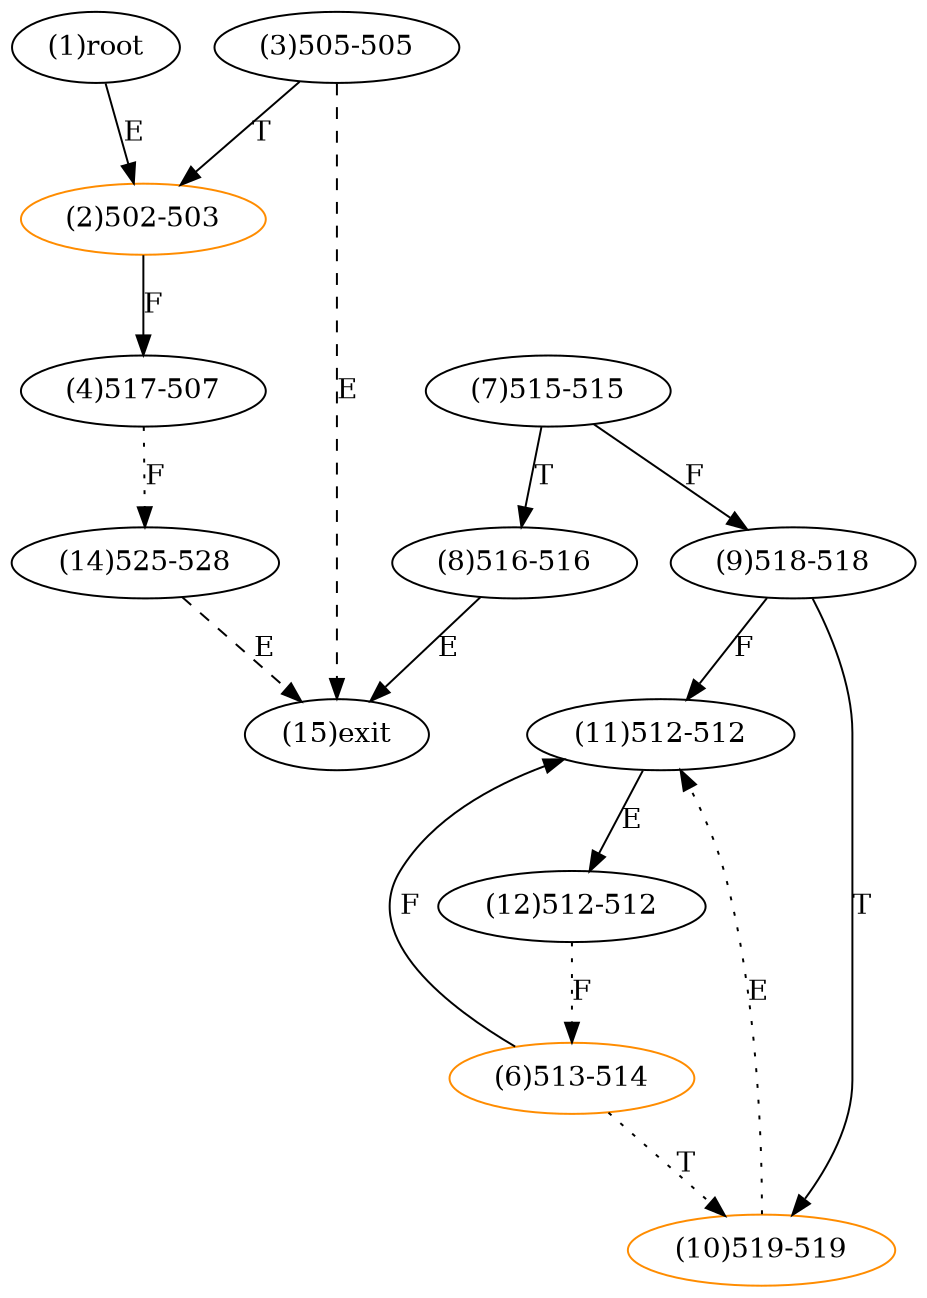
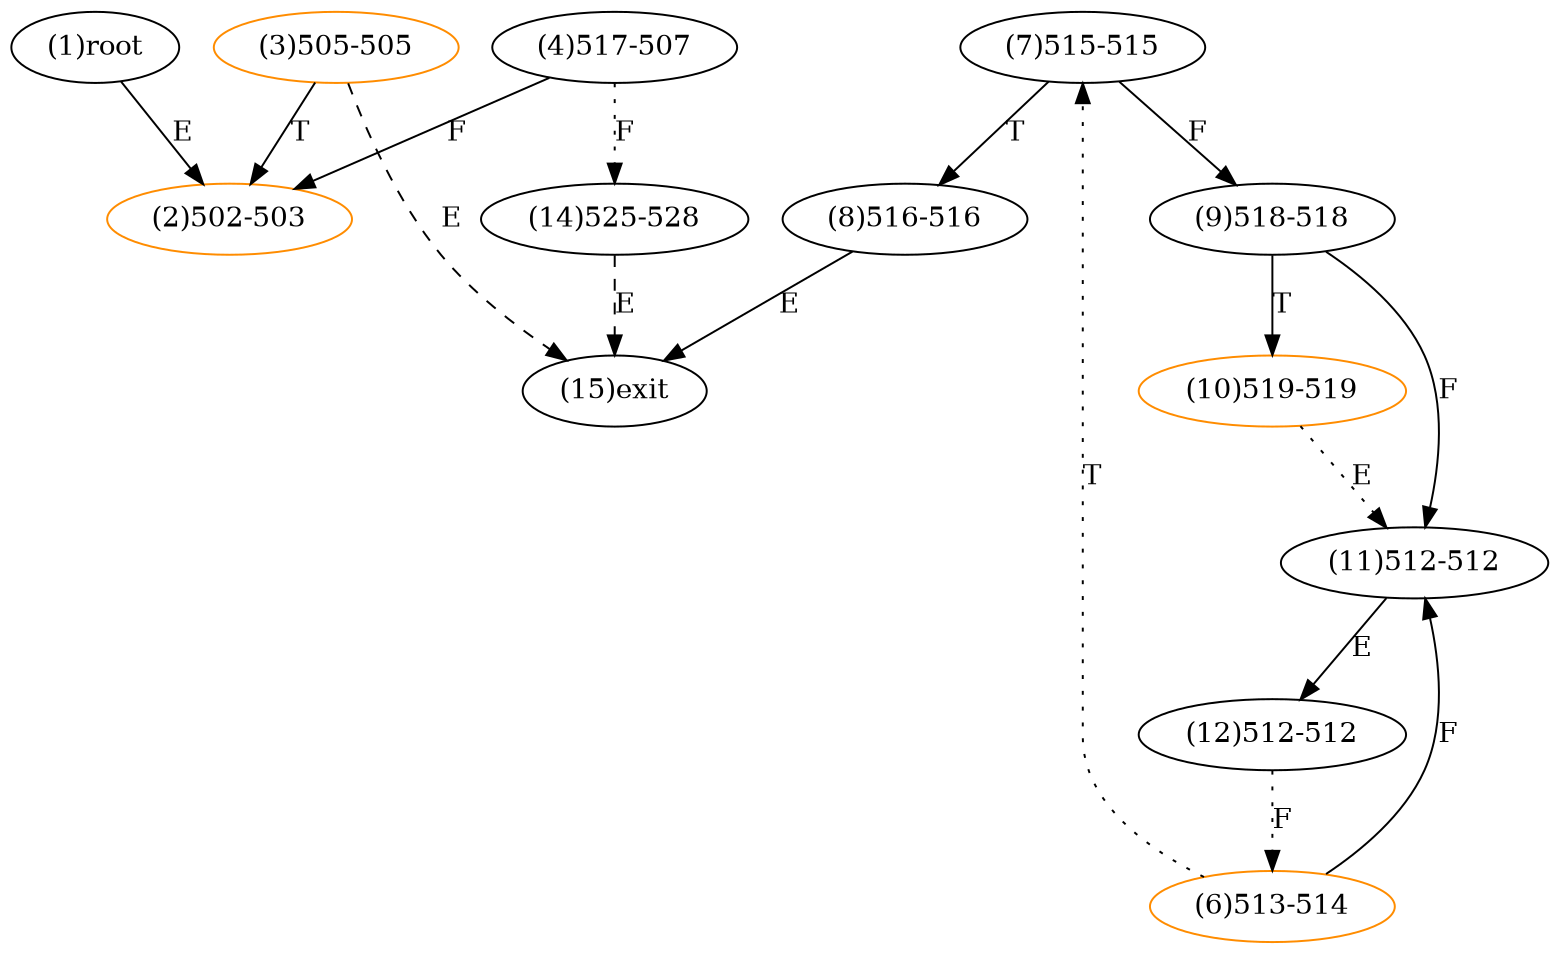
node "(3)505-505": color black -> darkorange
edge "(2)502-503" -> "(4)517-507": reversed
edge "(6)513-514" -> "(10)519-519": now "(6)513-514" -> "(7)515-515"
